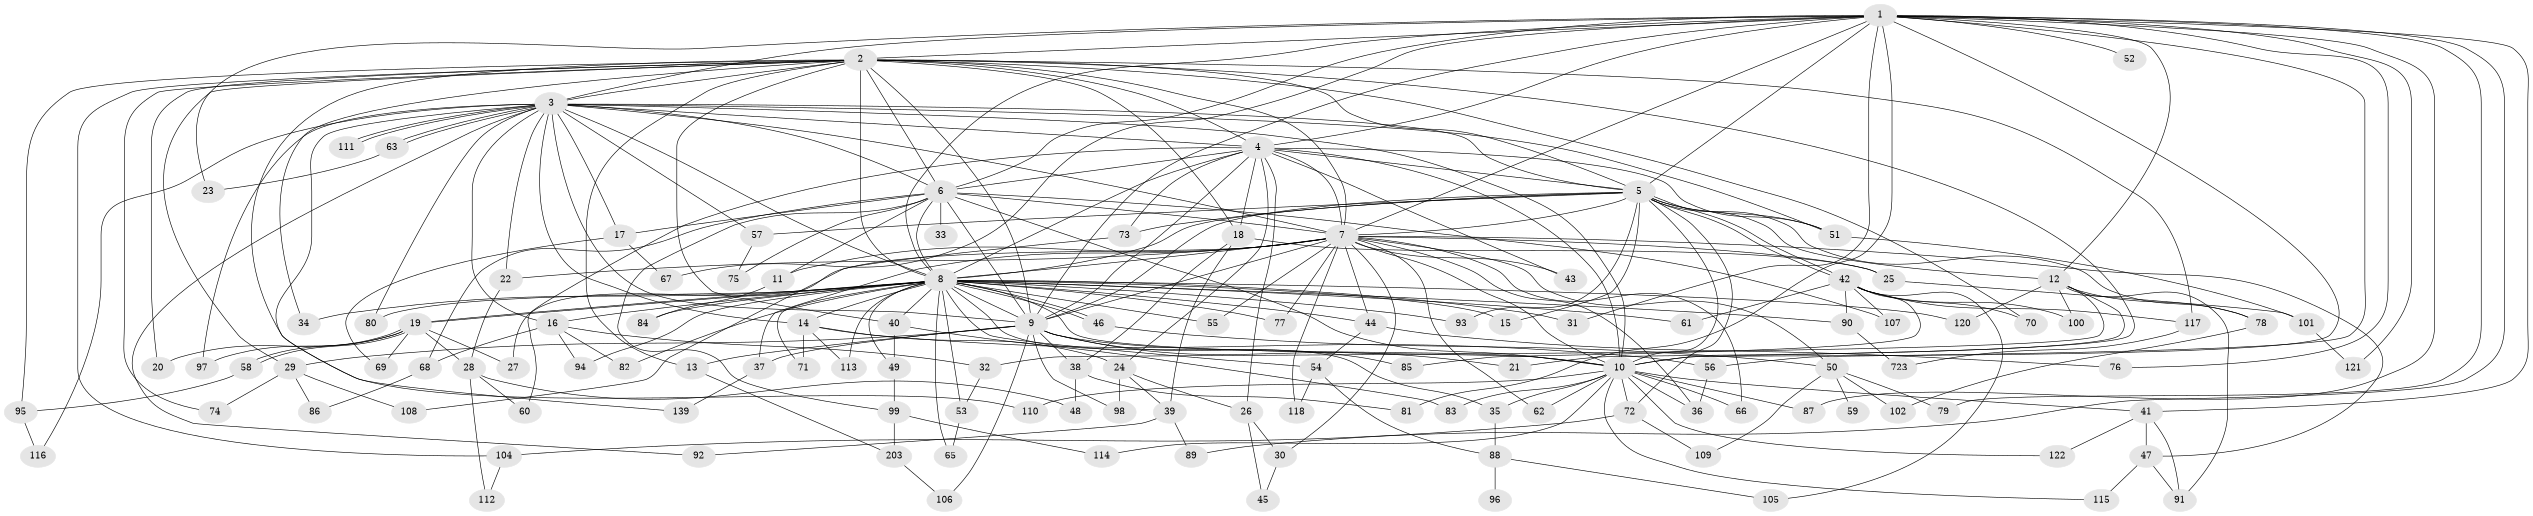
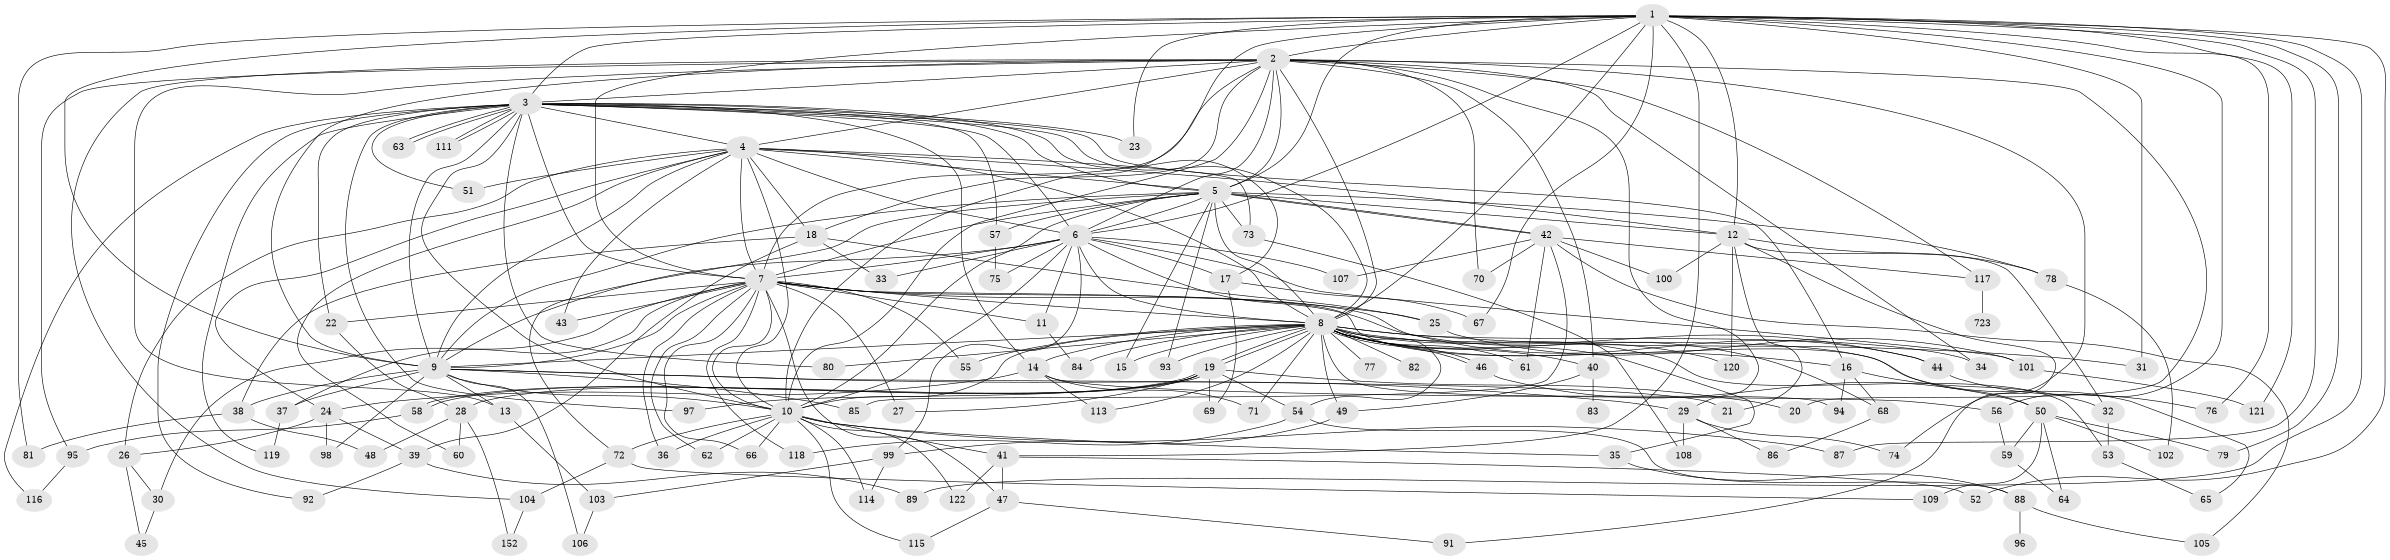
edge "1" -- "4": now "12" -- "4"
edge "63" -- "23": now "3" -- "23"
edge "5" -- "51": now "5" -- "6"
edge "18" -- "33": added
edge "51" -- "101": now "6" -- "101"
edge "7" -- "77": removed
node "90": removed
edge "44" -- "54": now "19" -- "54"
edge "16" -- "82": removed
edge "10" -- "83": removed
edge "56" -- "36": now "56" -- "59"
node "139": label "139" -> "119"
node "110": removed
edge "41" -- "91": now "41" -- "52"
node "203": label "203" -> "103"
node "112": label "112" -> "152"
node "64": added
